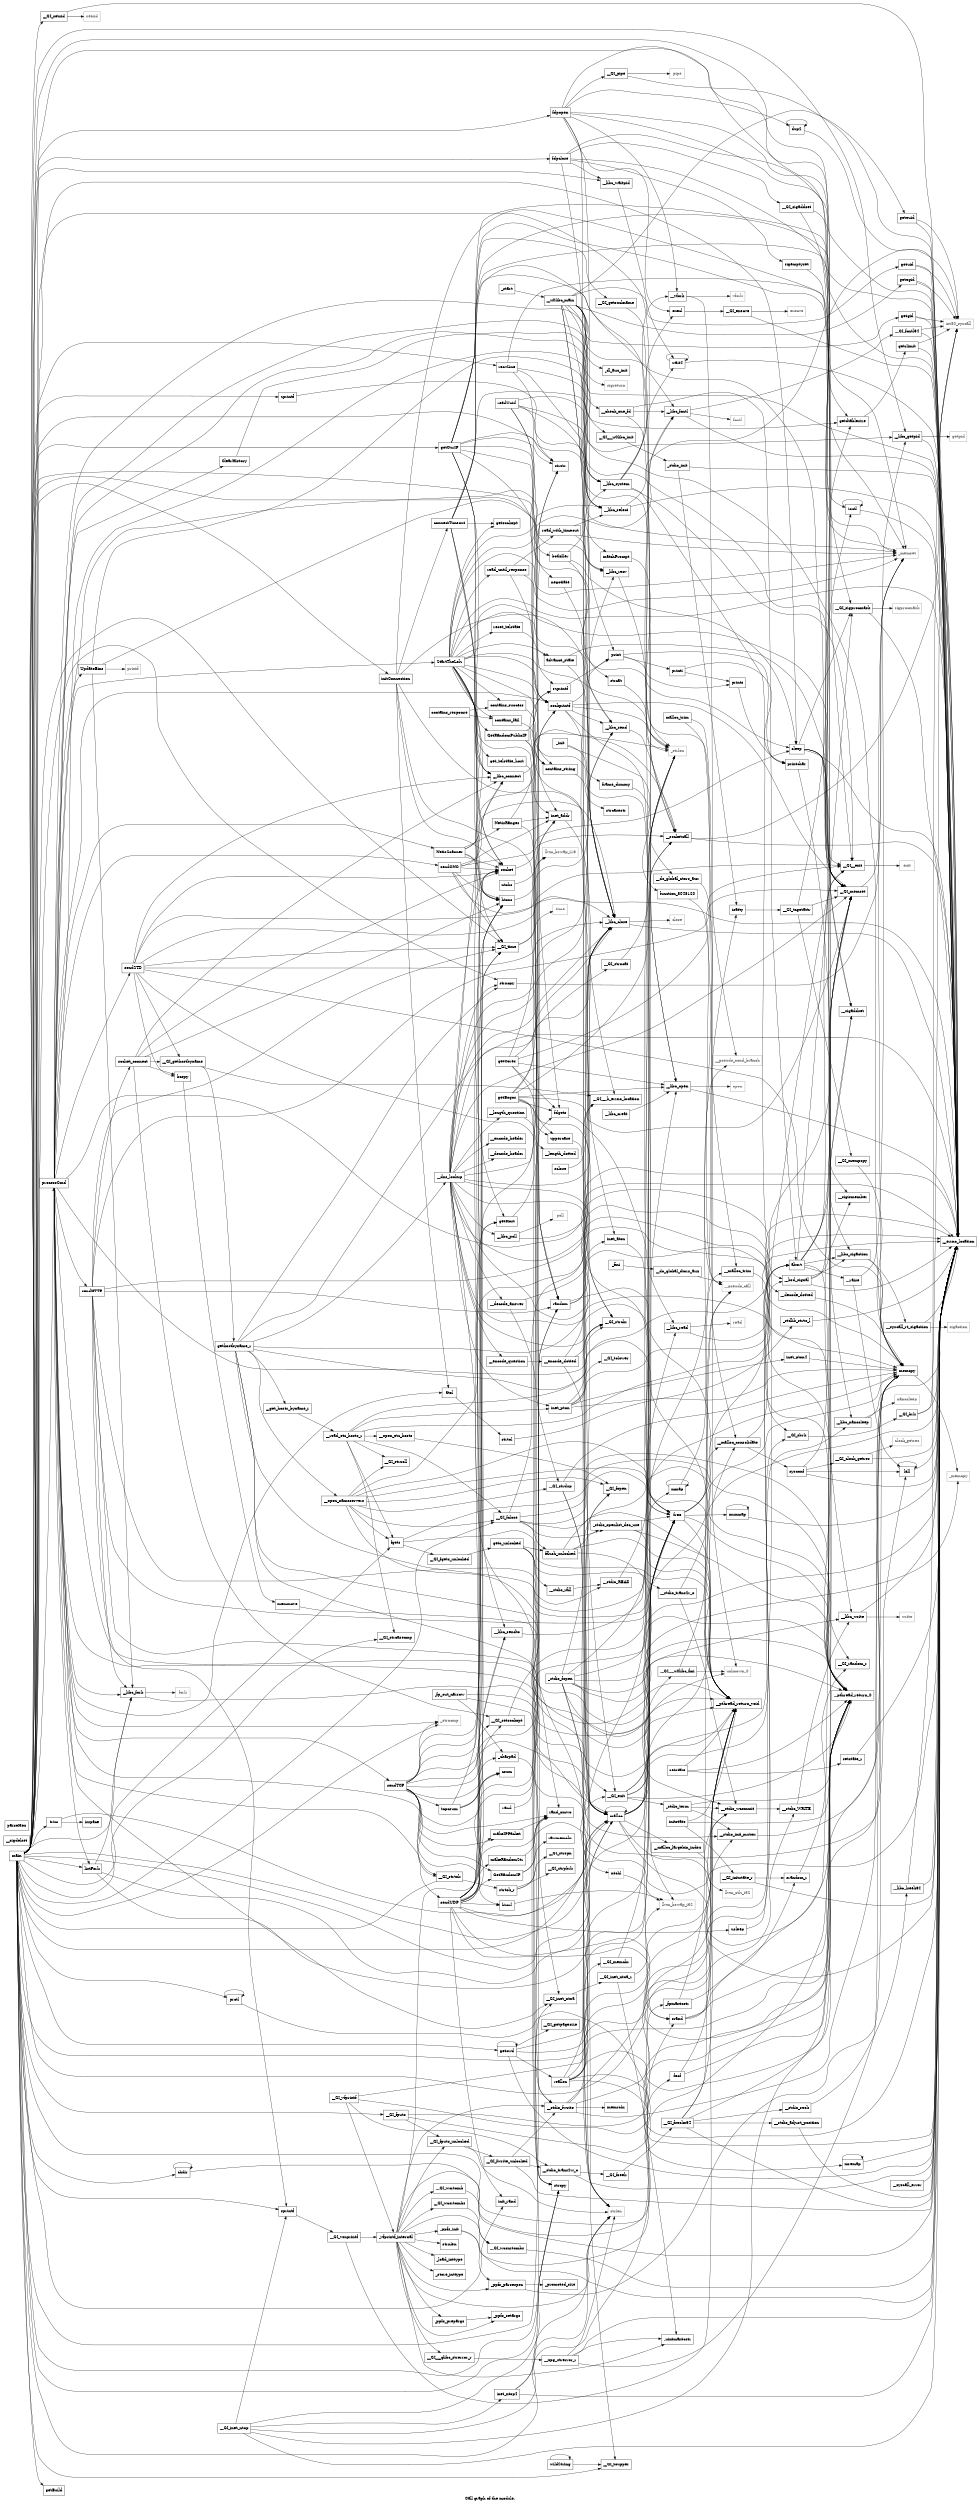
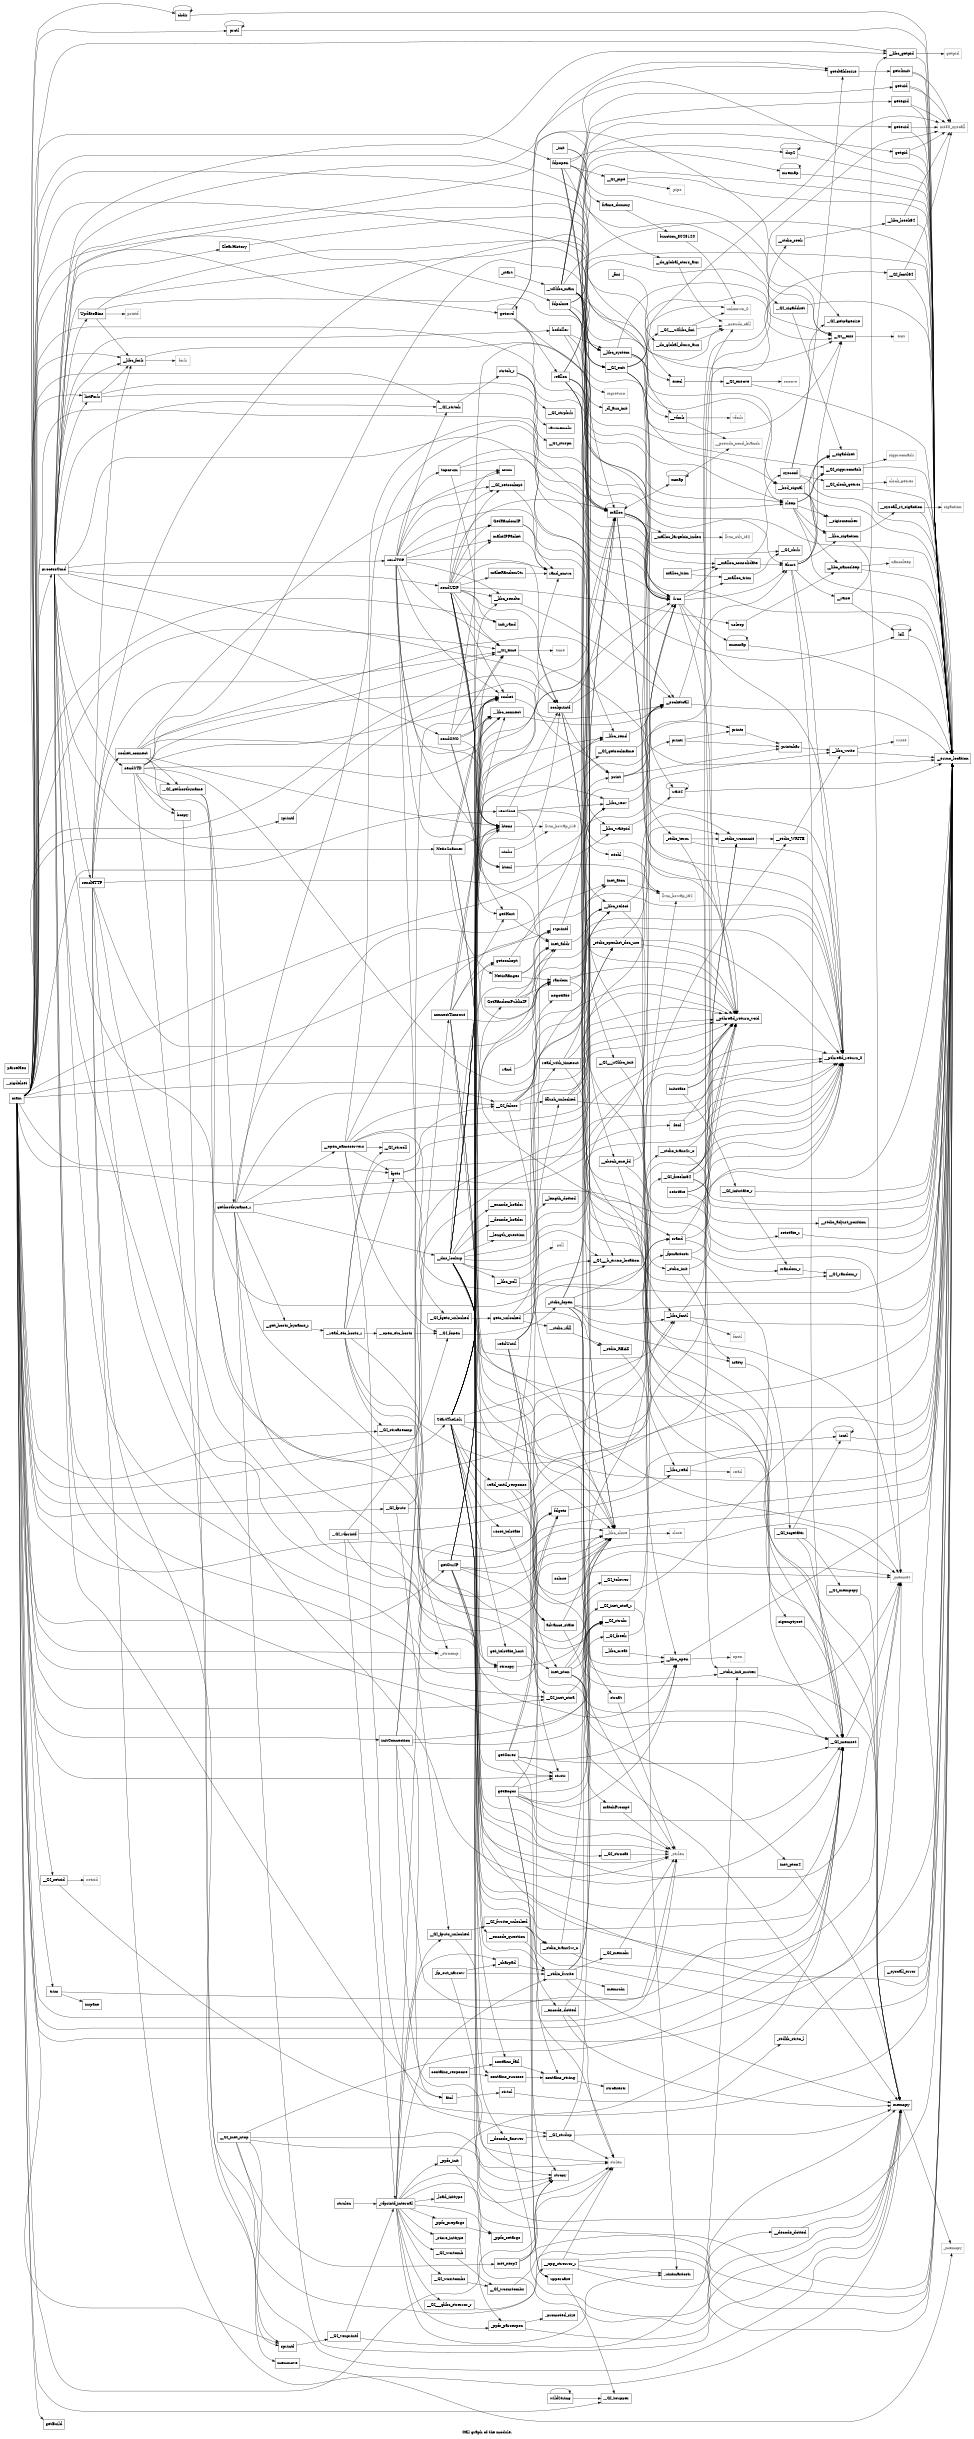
edge "sockprintf" -> "__libc_send": removed
edge "getsockopt" -> "__socketcall": added
node "__libc_close": fontcolor black -> gray50
node "__GI_brk": removed
edge "sysconf" -> "kill": now "sysconf" -> "__GI_getpagesize"
edge "_stdio_fopen" -> "__GI_fopen": reversed
edge "__GI_strtok" -> "main": reversed
edge "_vfprintf_internal" -> "strnlen": reversed
